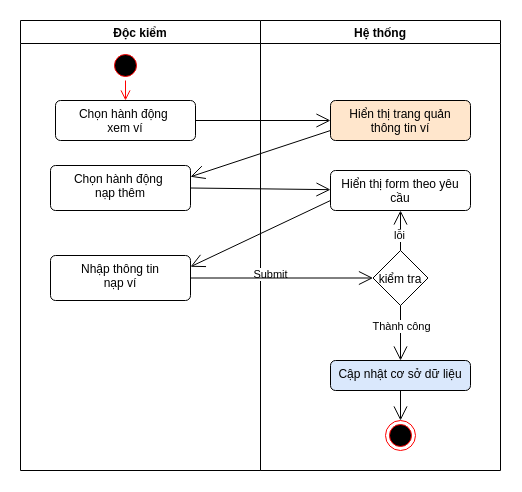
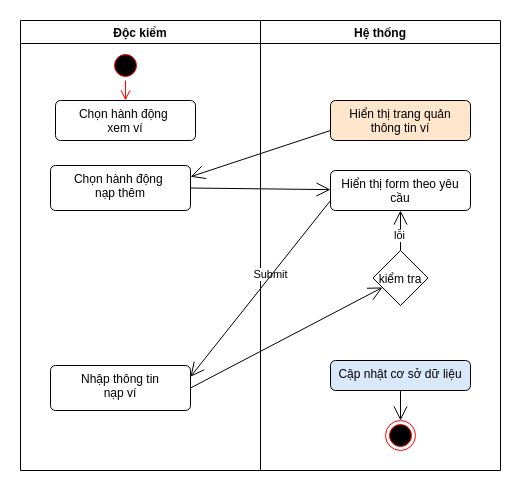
edge "Chọn hành động xem ví" -> "Hiển thị trang quản thông tin ví": removed
node "Nhập thông tin nạp ví": moved (121, 278) -> (121, 388)
edge "kiểm tra" -> "Cập nhật cơ sở dữ liệu": removed, label "Thành công"
